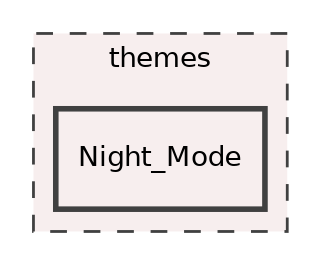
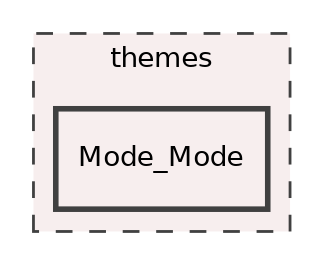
node "Night_Mode": label "Night_Mode" -> "Mode_Mode"
